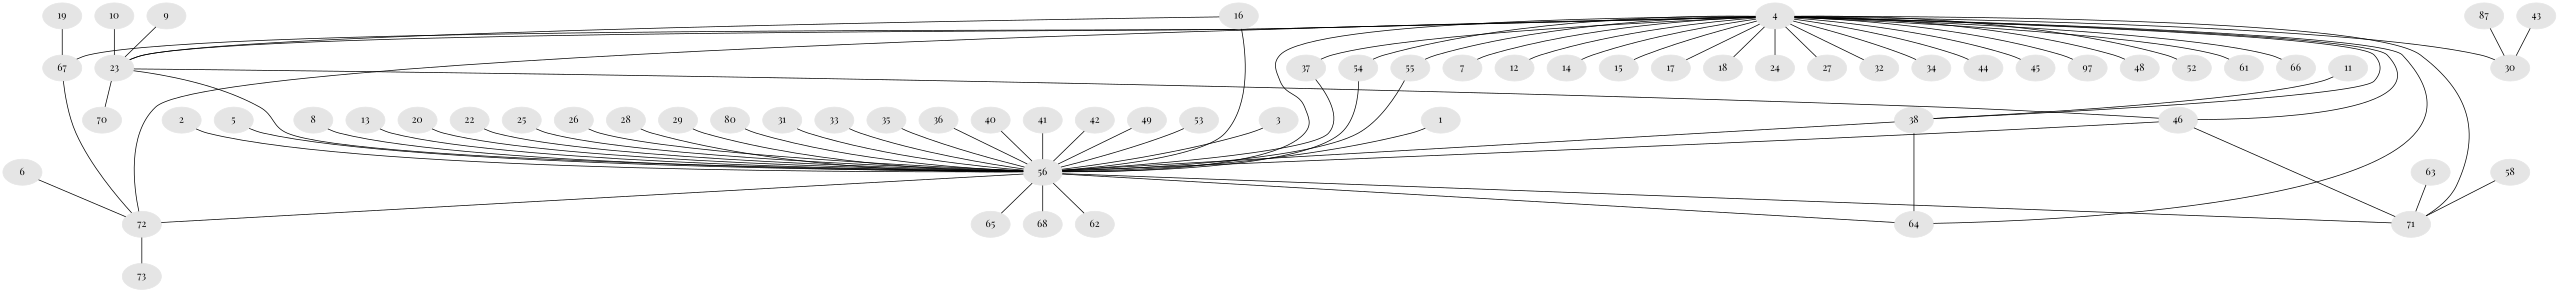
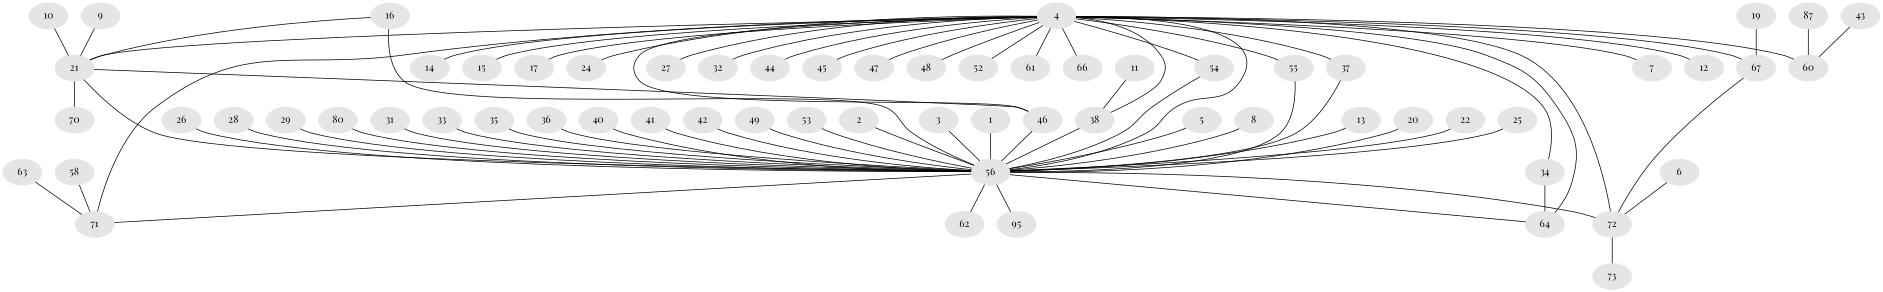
node "23": label "23" -> "21"
node "18": removed
node "97": label "97" -> "47"
node "30": label "30" -> "60"
edge "38" -- "64": now "34" -- "64"
edge "46" -- "71": removed
node "65": label "65" -> "95"
node "68": removed
